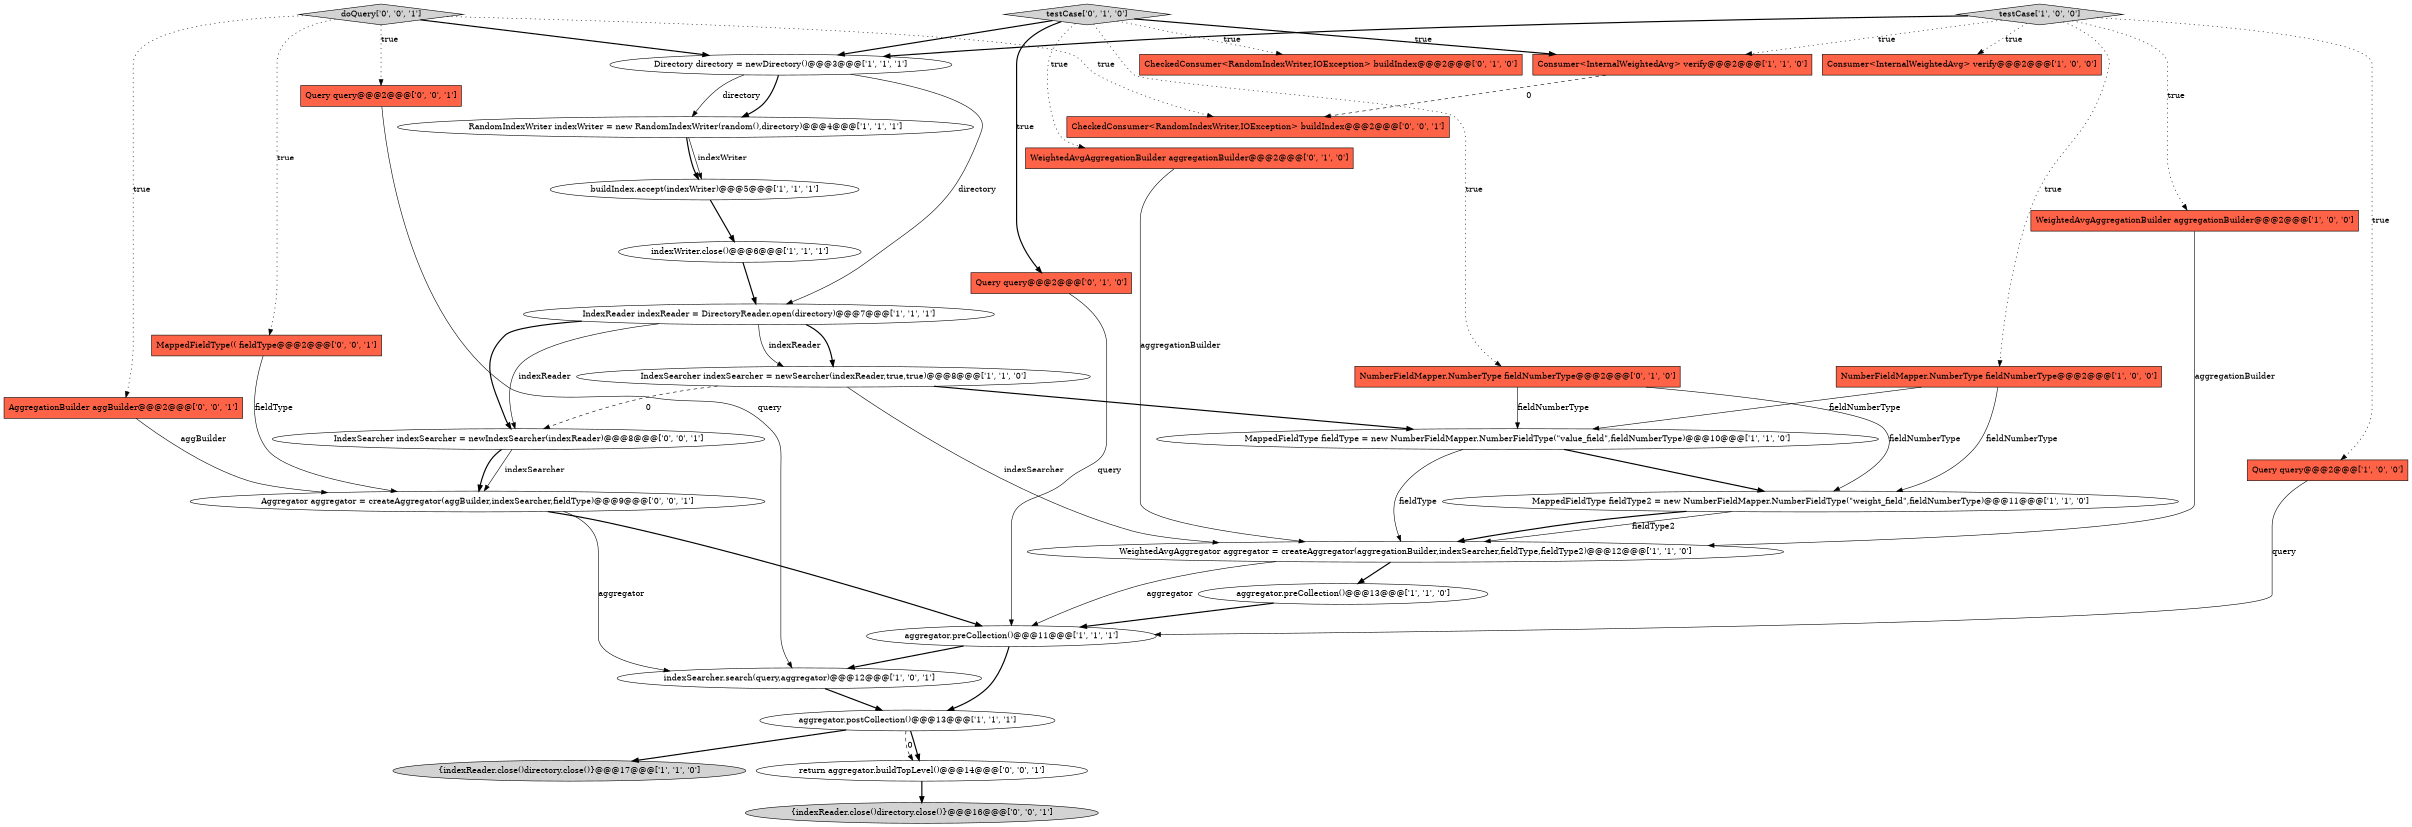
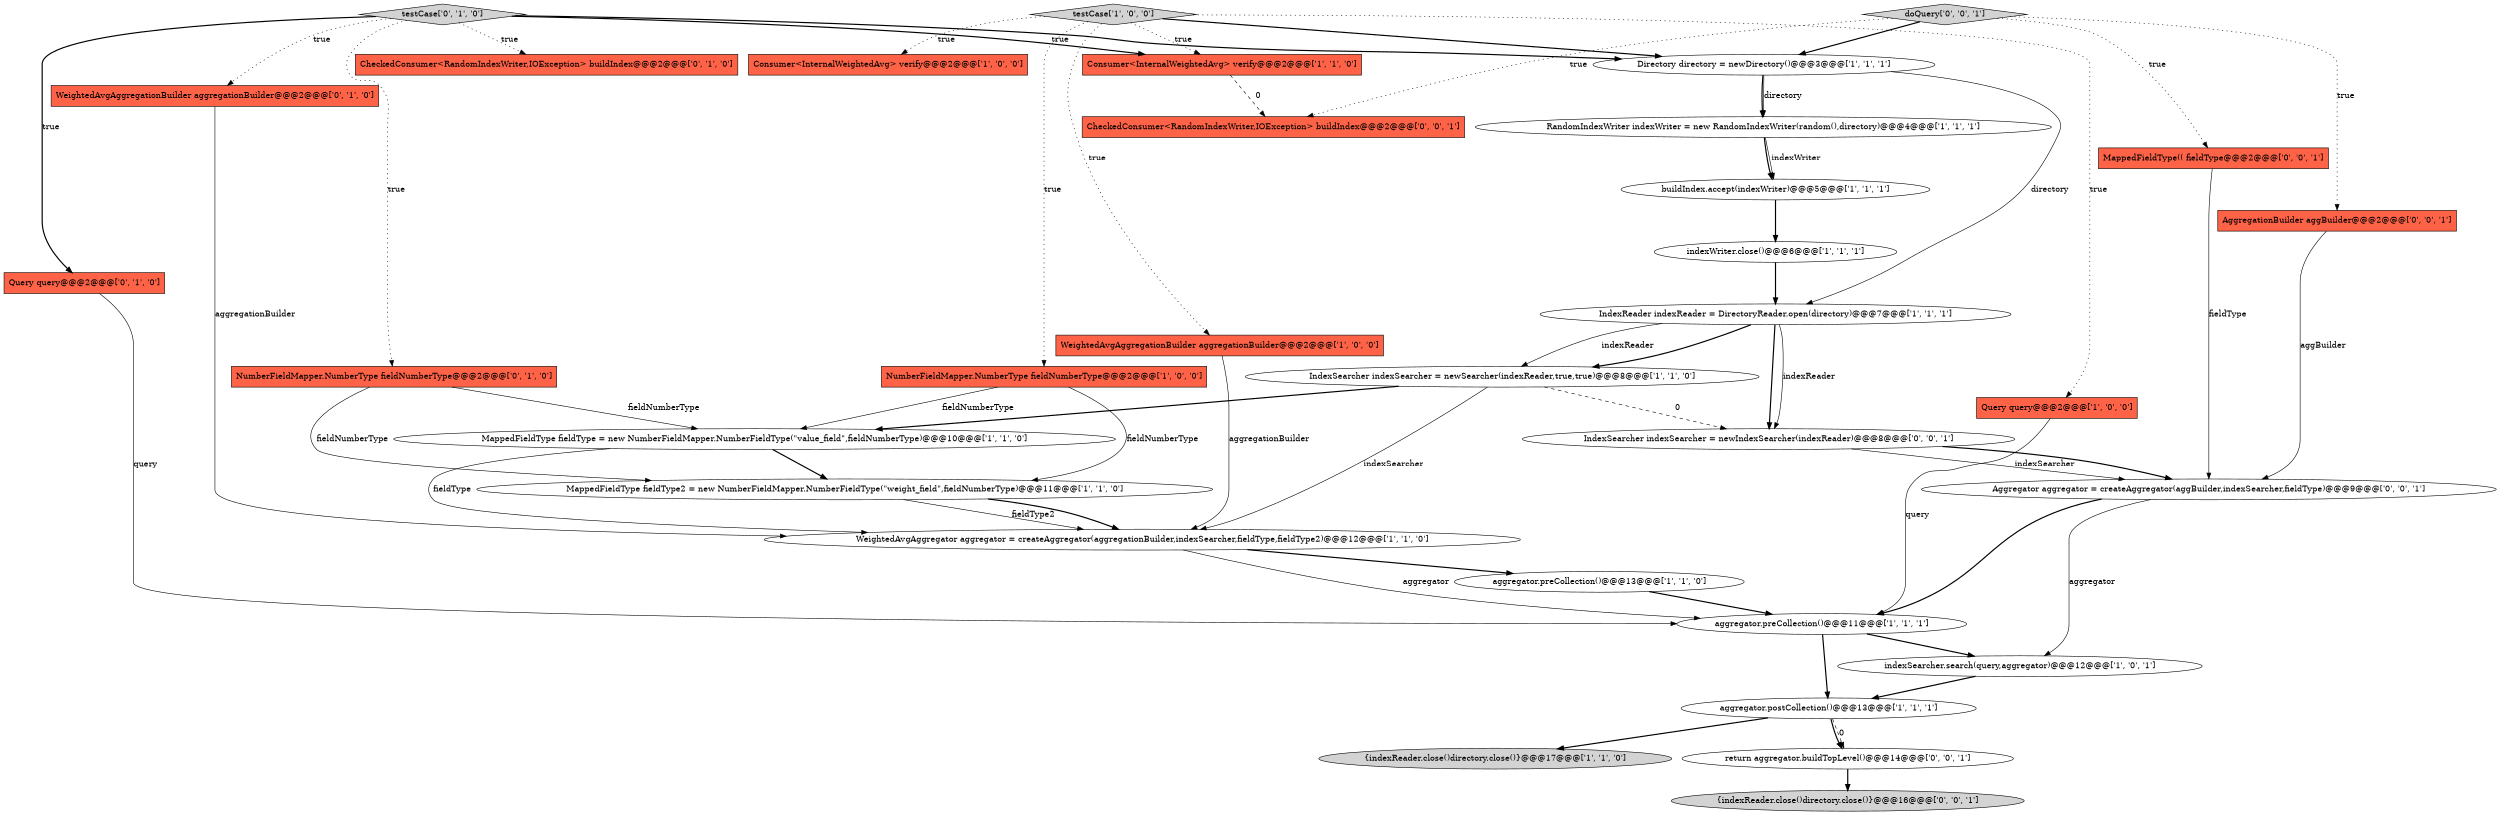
node "Query query@@@2@@@['0', '0', '1']": removed
